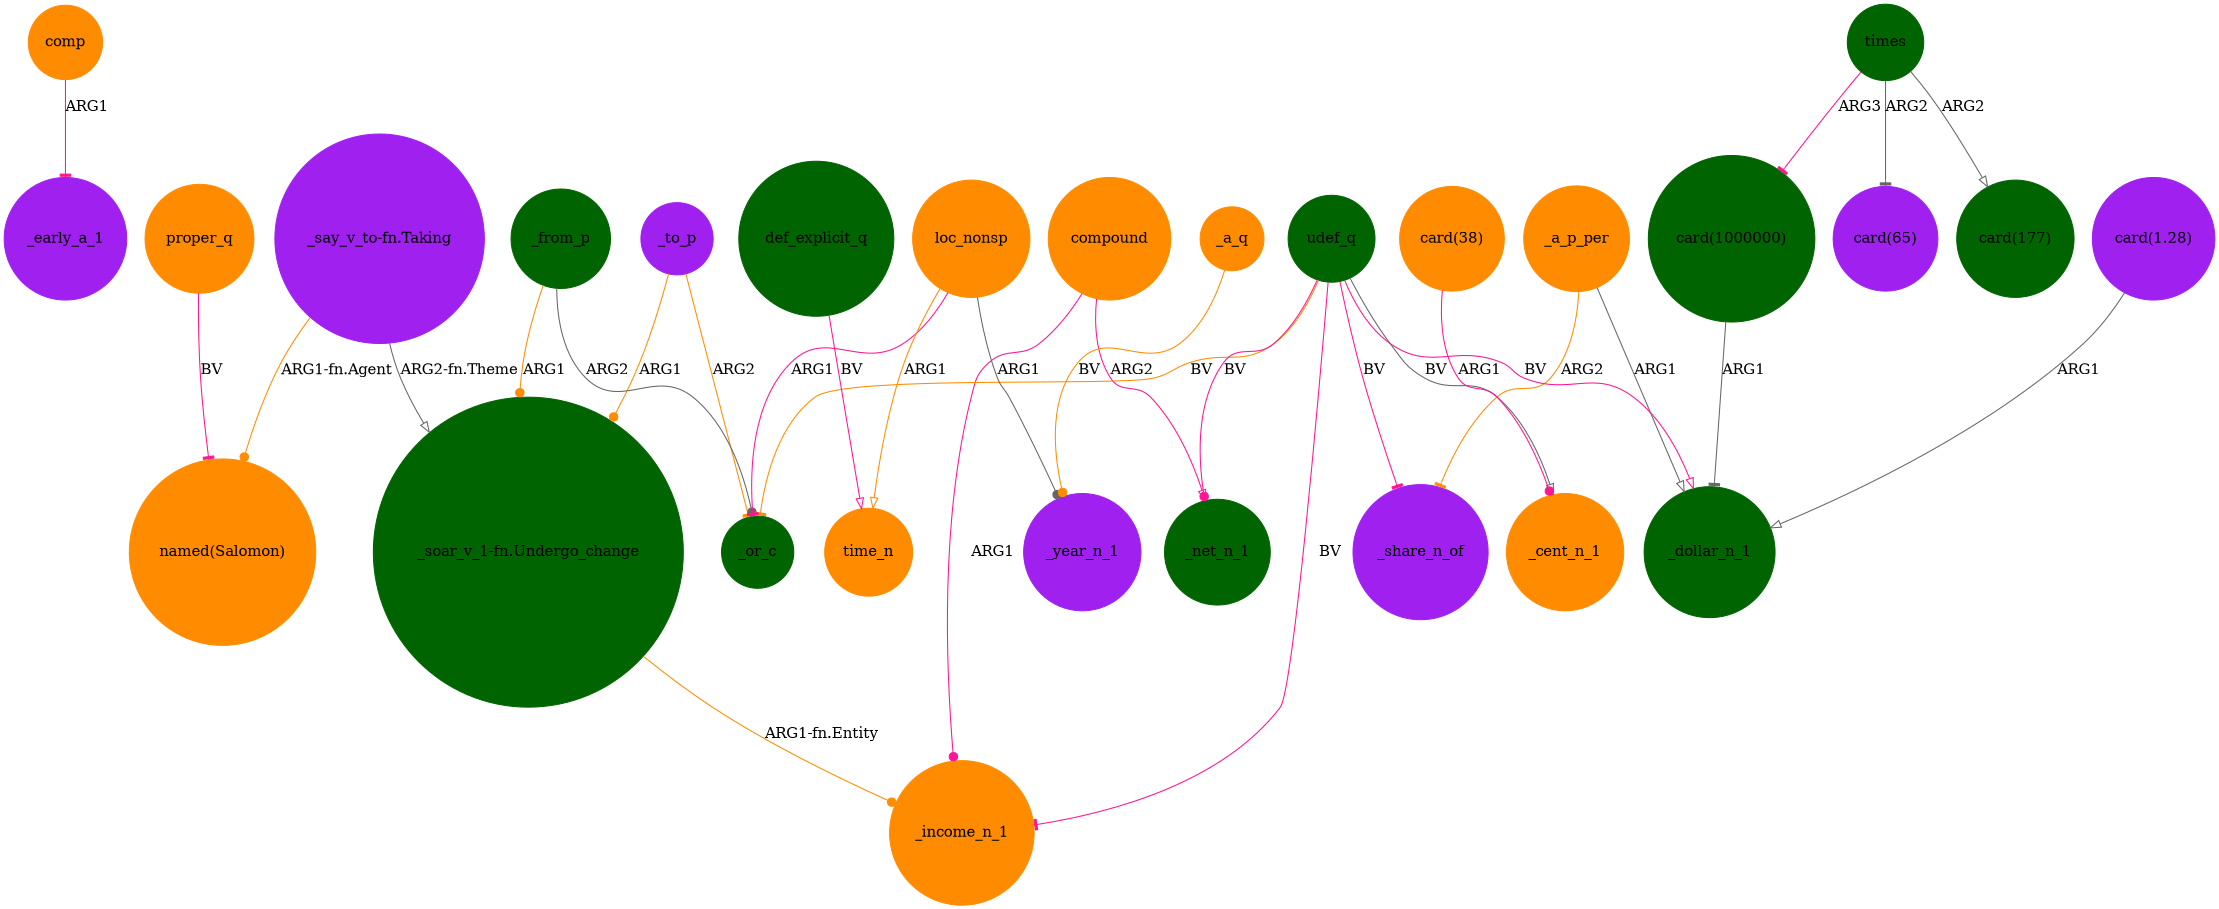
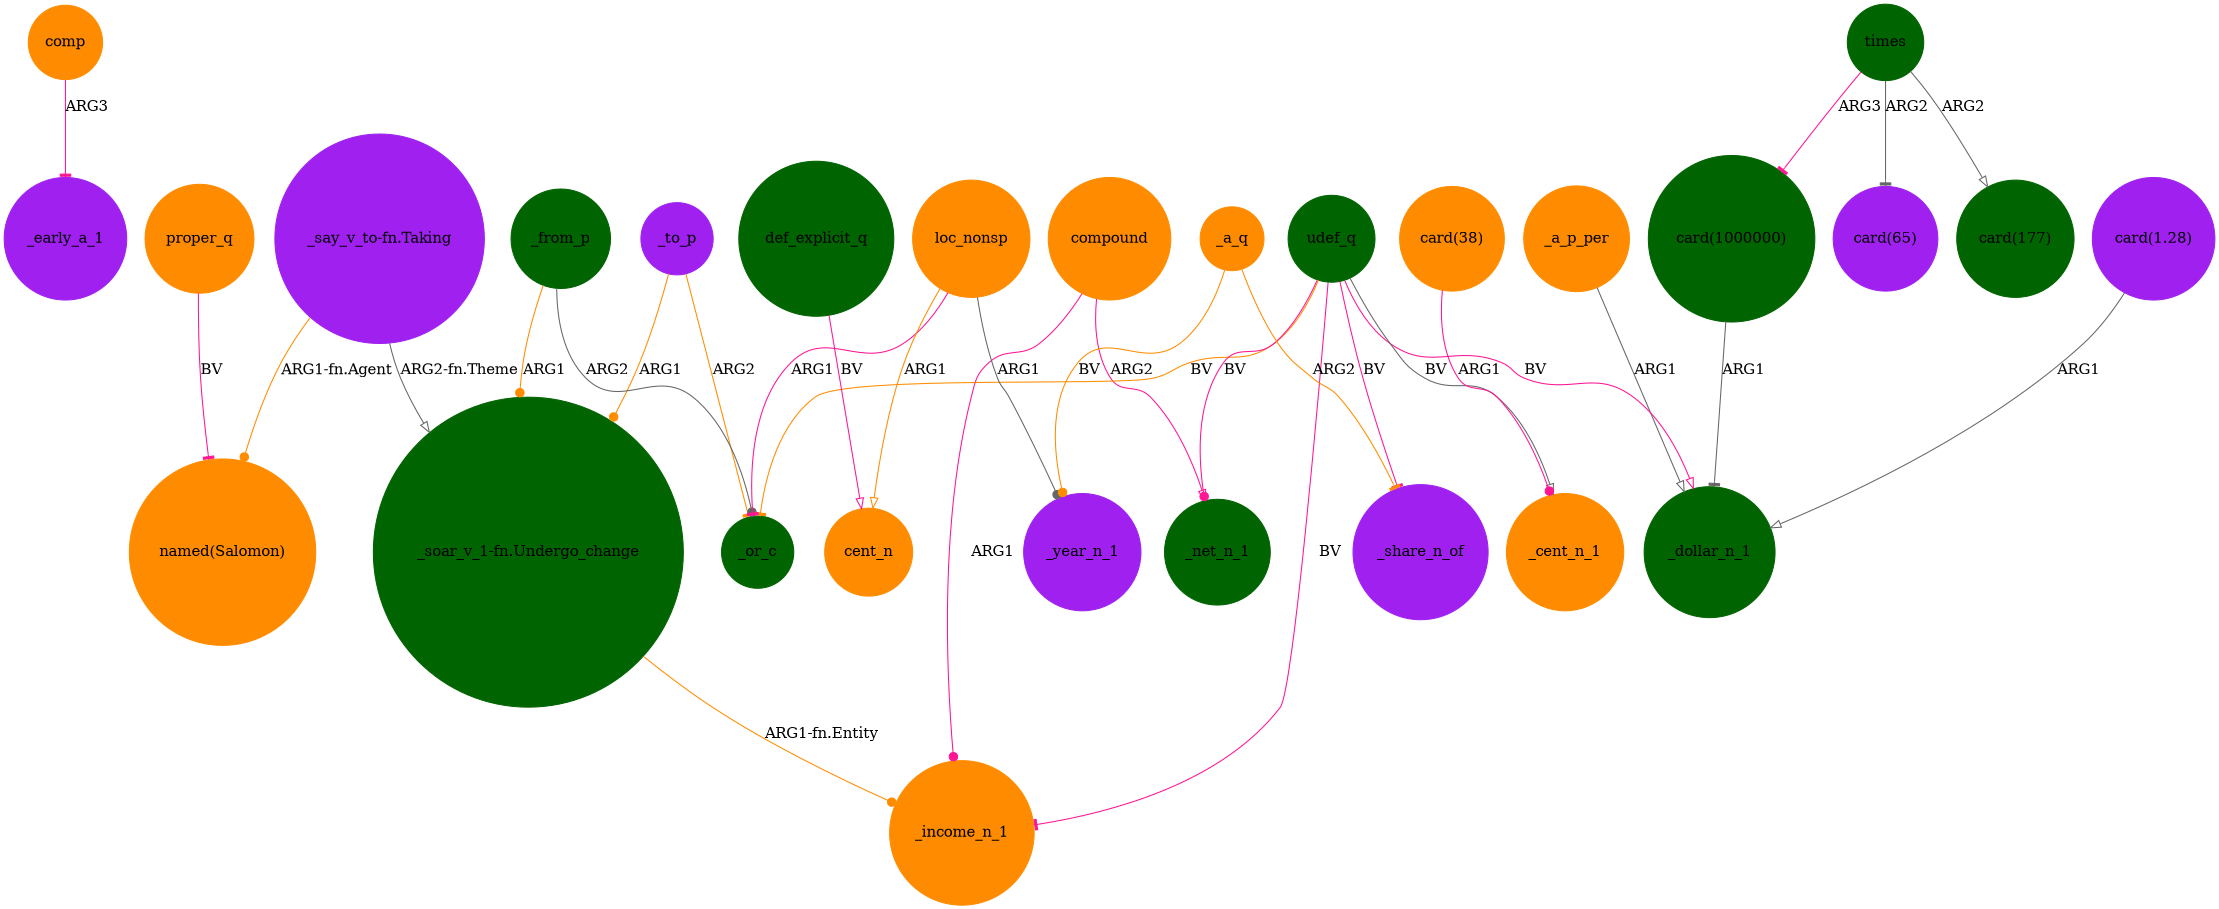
edge "comp" -> "_early_a_1": label "ARG1" -> "ARG3"
edge "_a_p_per" -> "_share_n_of": now "_a_q" -> "_share_n_of"
node "time_n": label "time_n" -> "cent_n"
